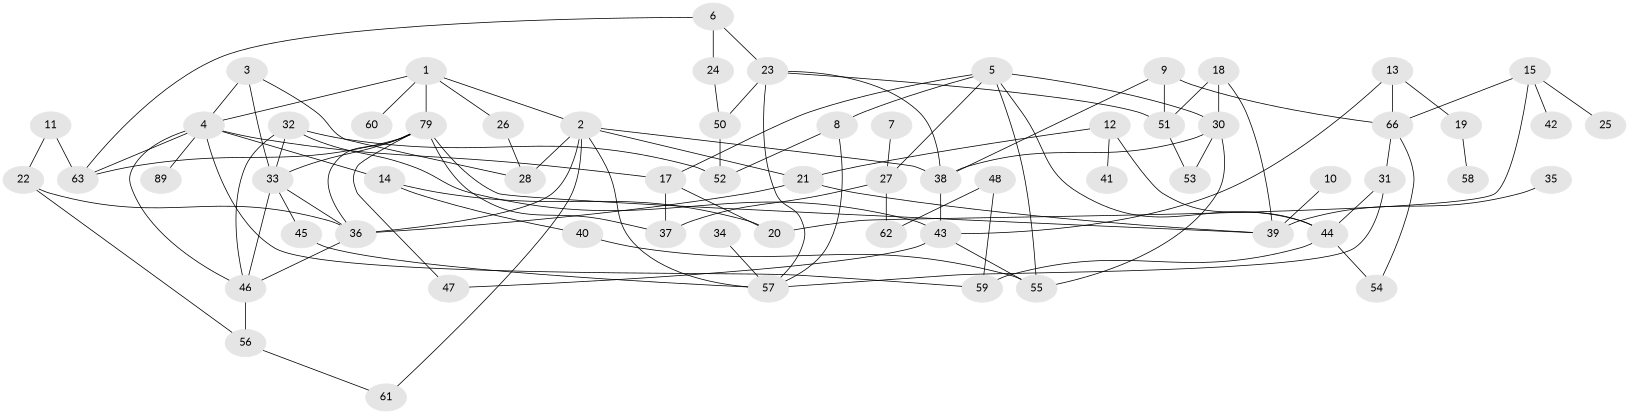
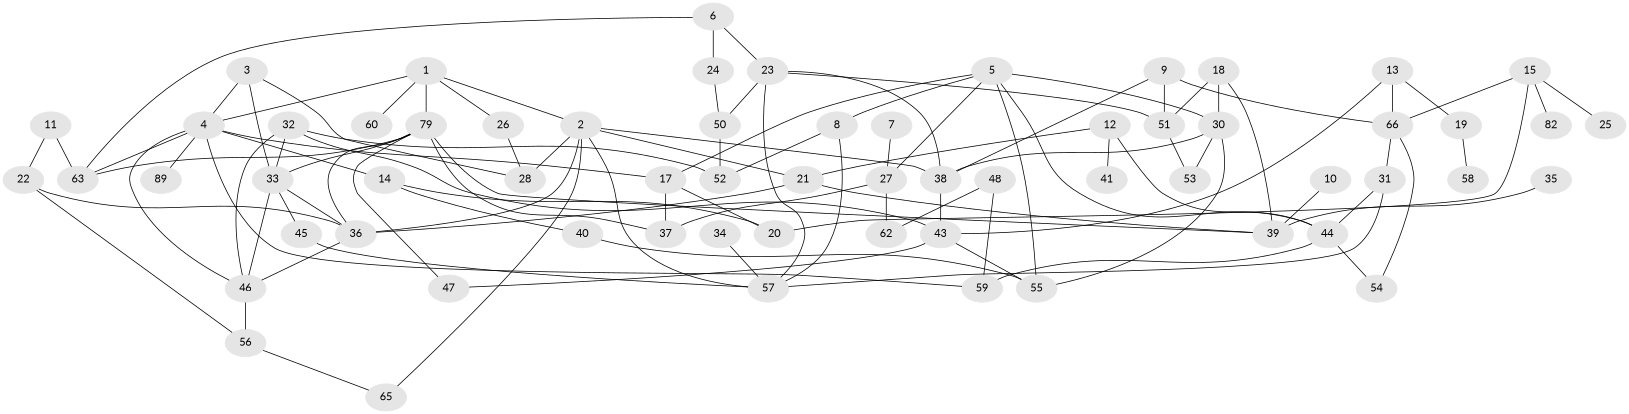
node "42": label "42" -> "82"
node "61": label "61" -> "65"
